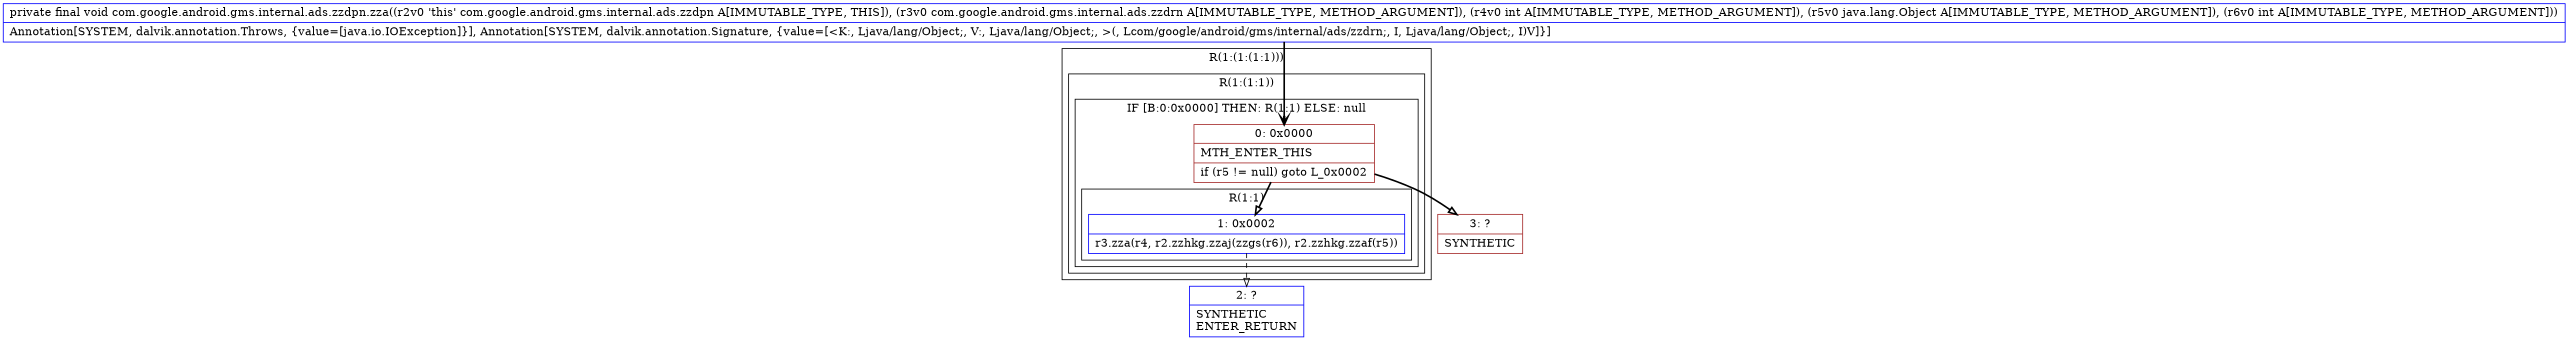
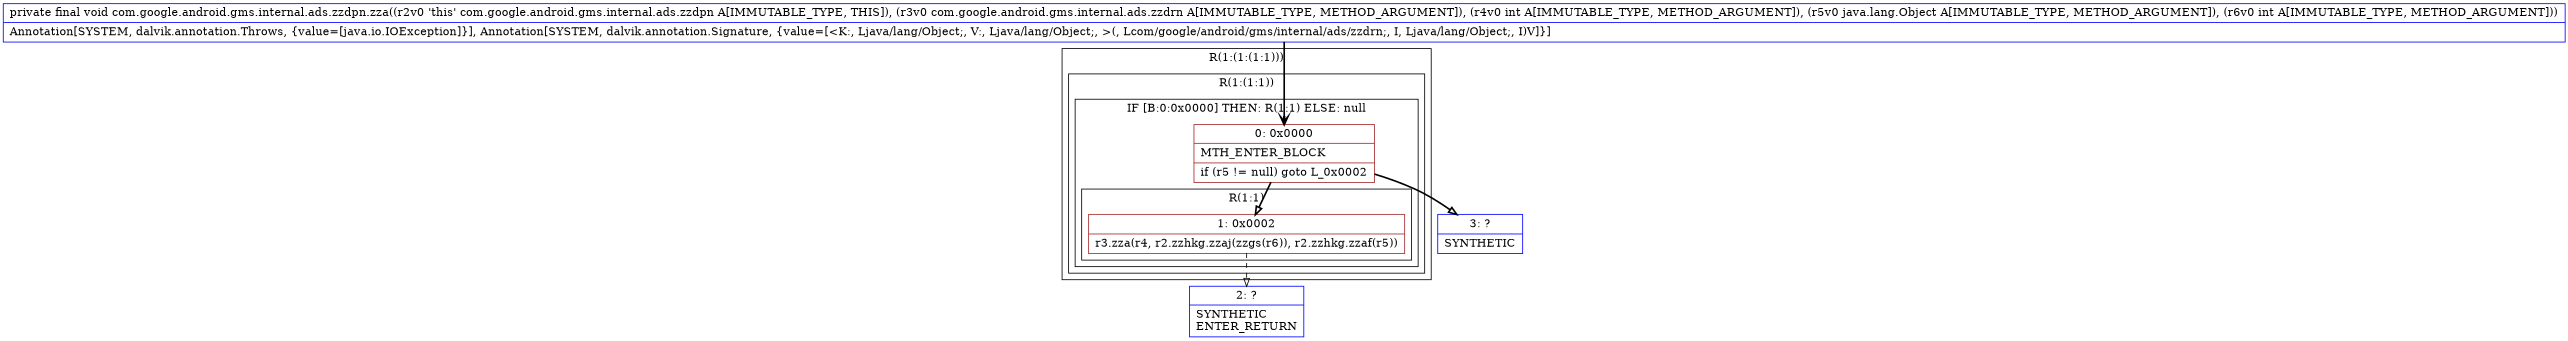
node "0: 0x0000": text "MTH_ENTER_THIS" -> "MTH_ENTER_BLOCK"
node "1: 0x0002": color blue -> brown
node "3: ?": color brown -> blue
